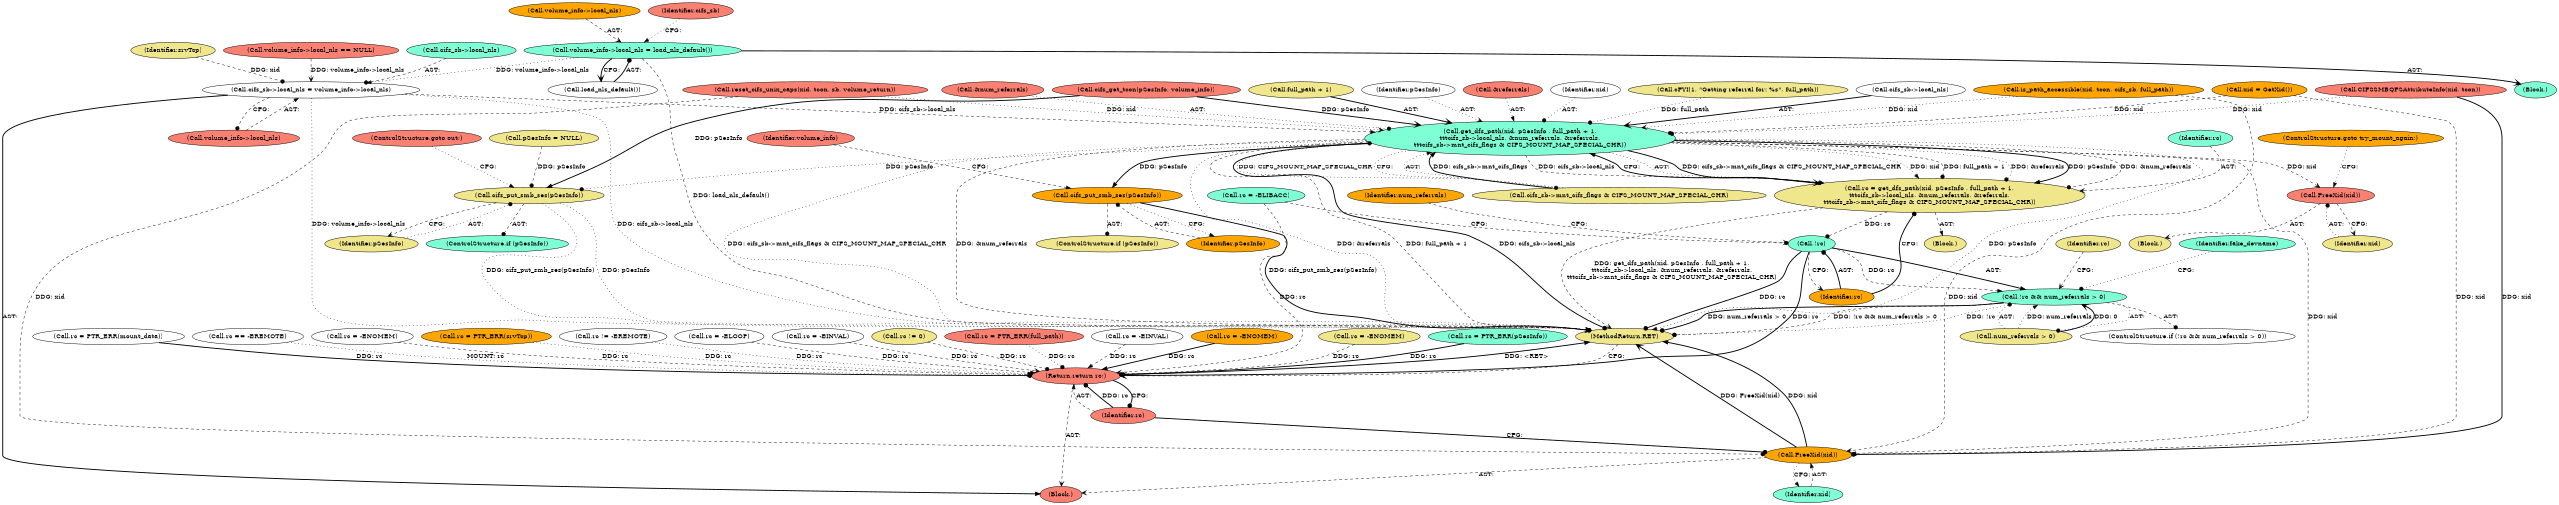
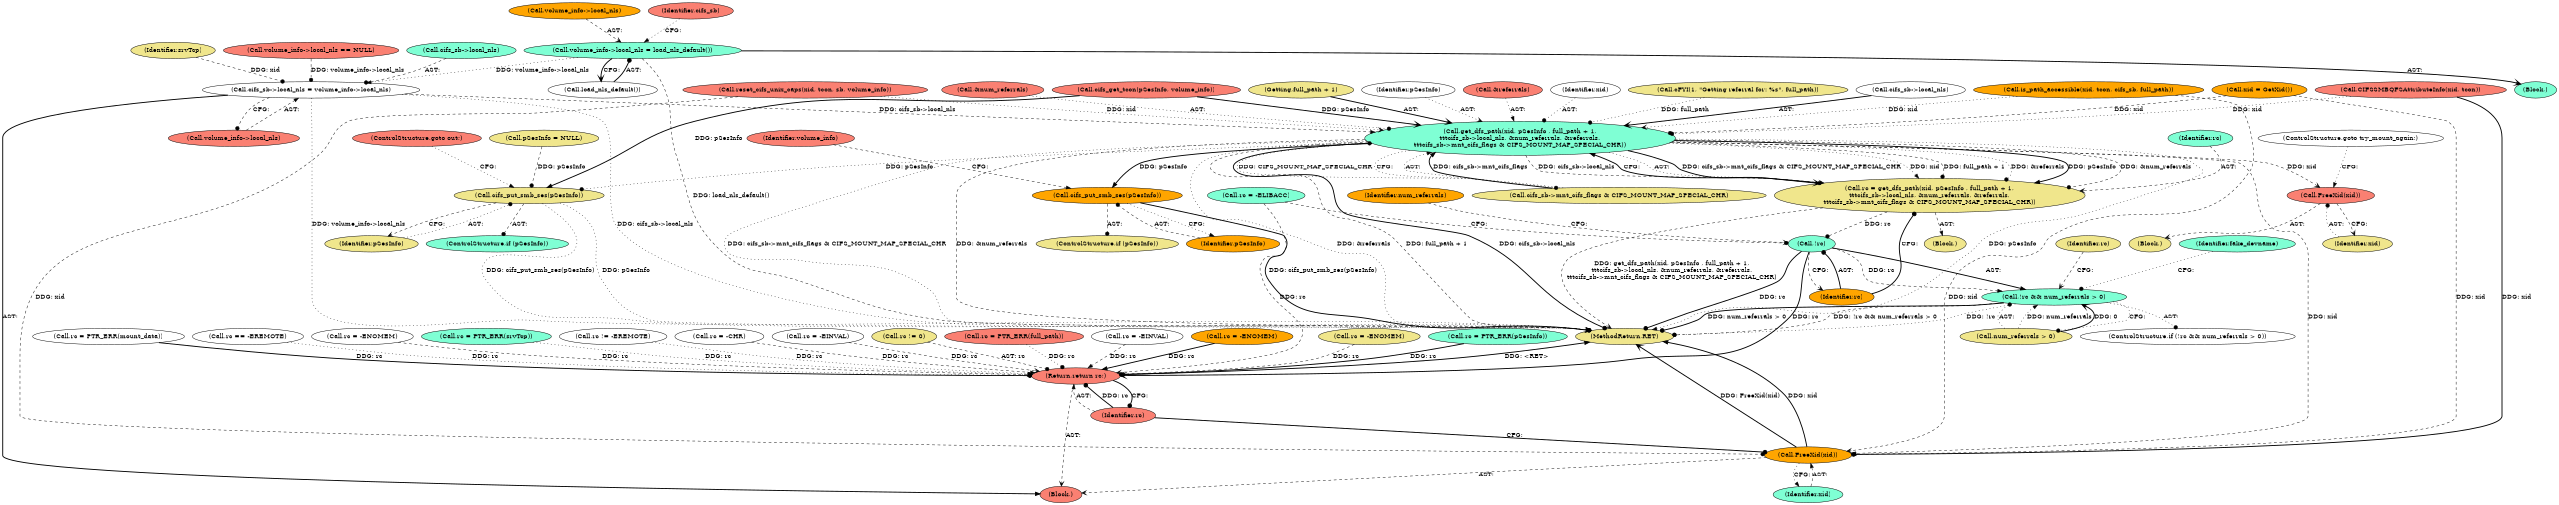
edge "(Call,volume_info->local_nls == NULL)" -> "(Call,cifs_sb->local_nls = volume_info->local_nls)": arrowhead vee -> dot
node "(Call,reset_cifs_unix_caps(xid, tcon, sb, volume_return))": label "(Call,reset_cifs_unix_caps(xid, tcon, sb, volume_return))" -> "(Call,reset_cifs_unix_caps(xid, tcon, sb, volume_info))"
node "(Call,full_path + 1)": label "(Call,full_path + 1)" -> "(Getting,full_path + 1)"
node "(ControlStructure,goto try_mount_again;)": fillcolor orange -> white
edge "(Call,!rc && num_referrals > 0)" -> "(ControlStructure,if (!rc && num_referrals > 0))": style dashed -> dotted
edge "(Call,!rc && num_referrals > 0)" -> "(Call,num_referrals > 0)": label "AST: " -> "CFG: "
node "(Call,rc = PTR_ERR(srvTcp))": fillcolor orange -> aquamarine
node "(Call,rc = -ELOOP)": label "(Call,rc = -ELOOP)" -> "(Call,rc = -CHR)"
edge "(Call,rc == -EREMOTE)" -> "(Return,return rc;)": label "MOUNT: rc" -> "DDG: rc"
edge "(Call,rc != 0)" -> "(Return,return rc;)": label "DDG: rc" -> "AST: rc"
edge "(MethodReturn,RET)" -> "(Return,return rc;)": removed, label "CFG:"
